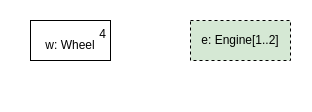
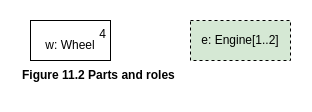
node "Figure 11.2 Parts and roles": added
